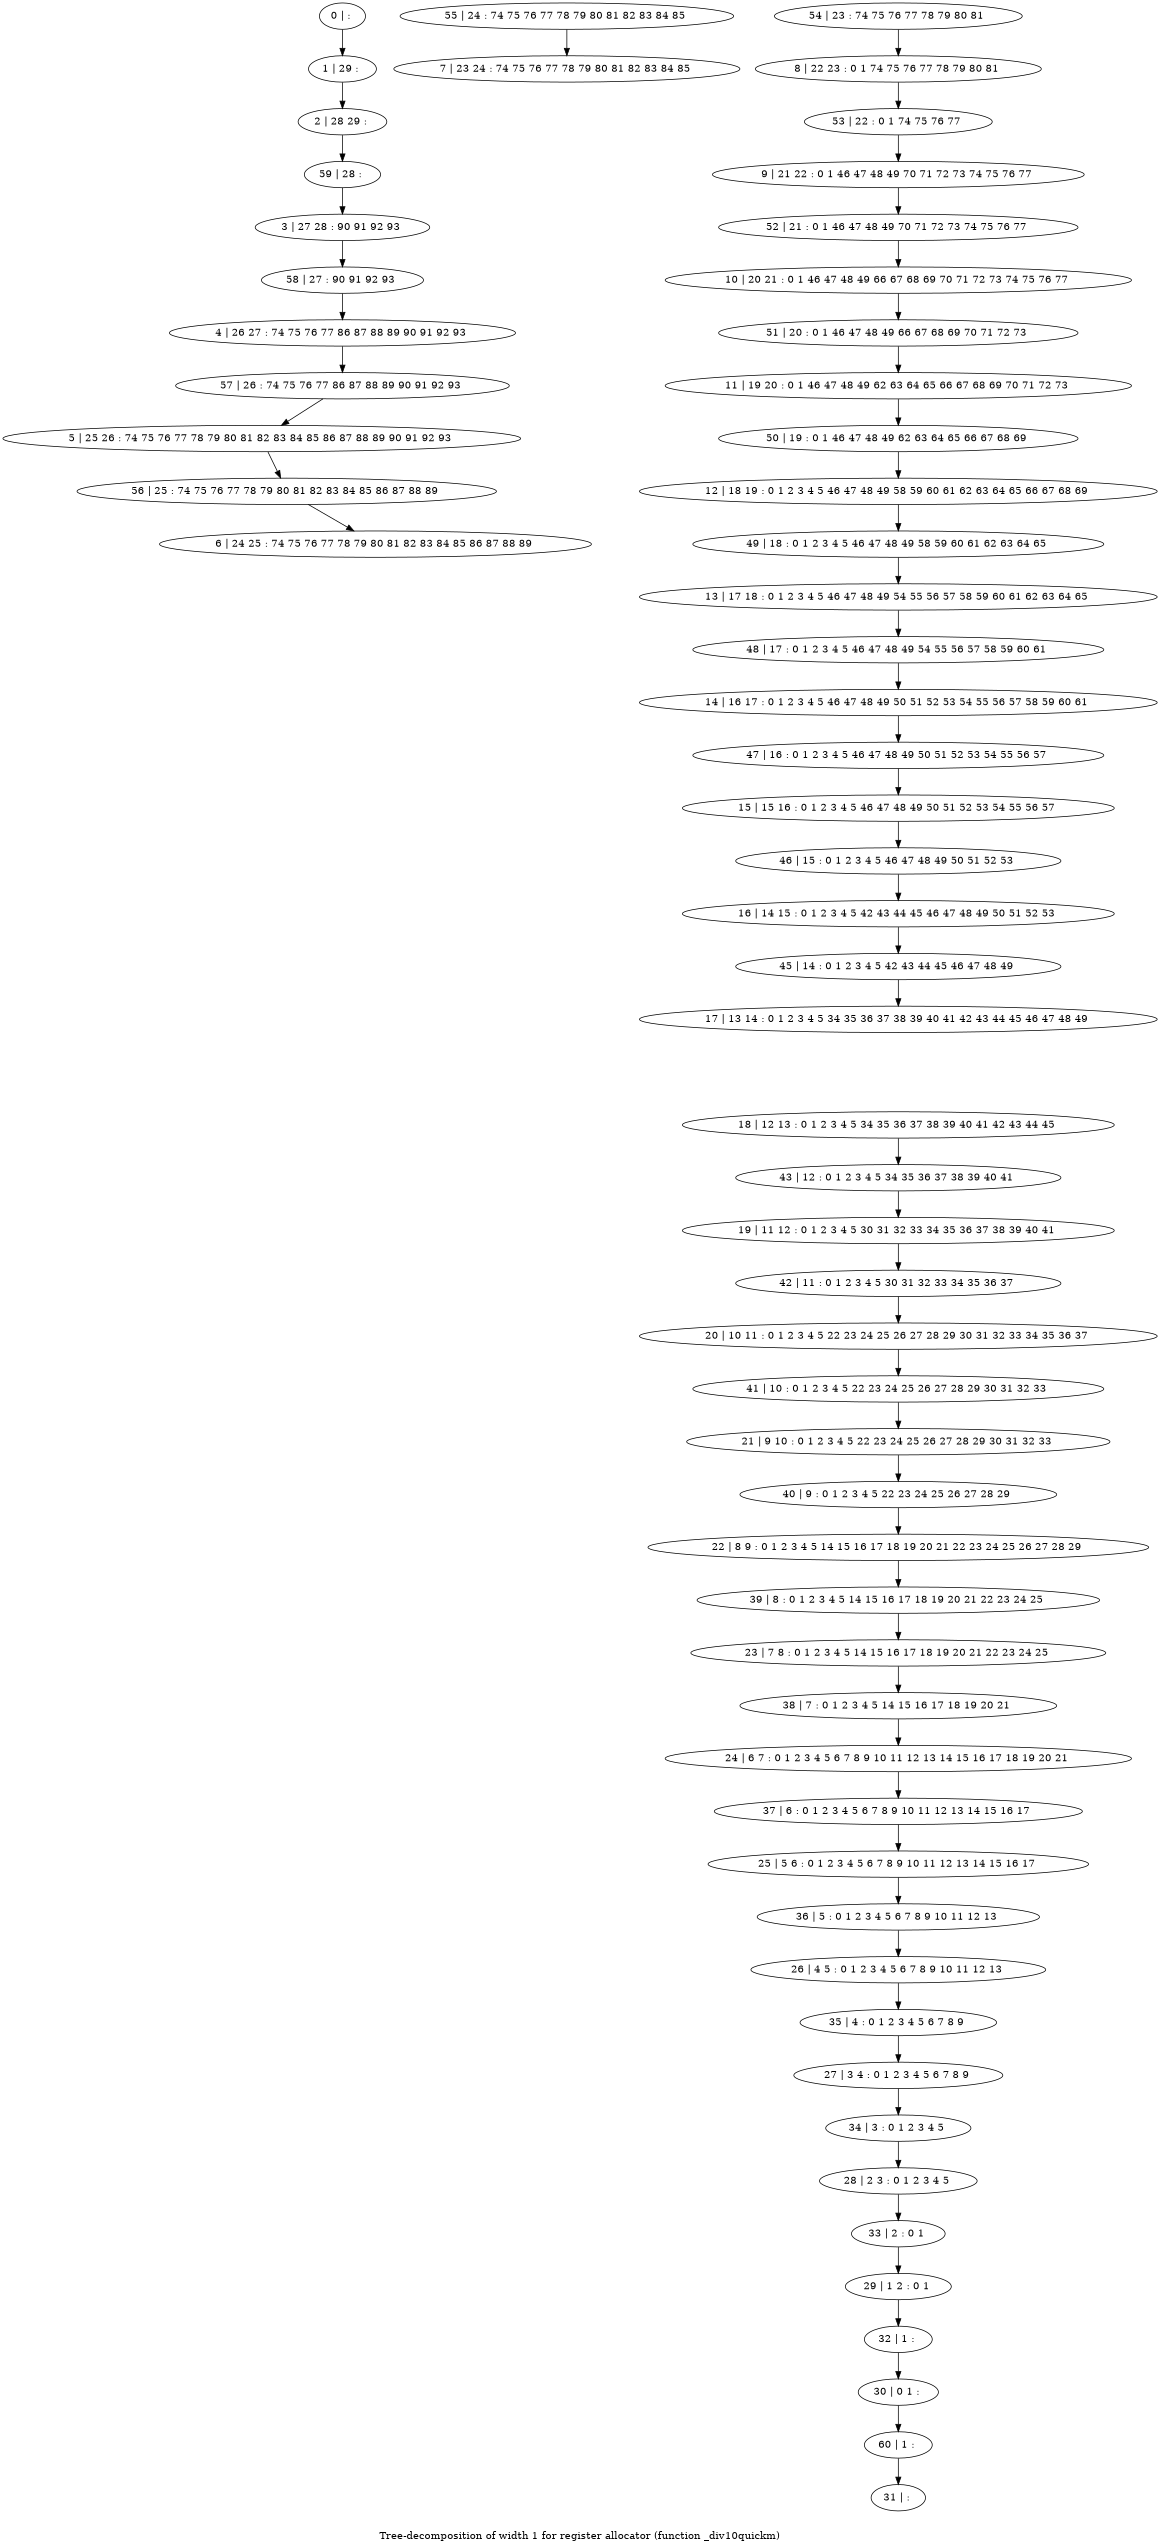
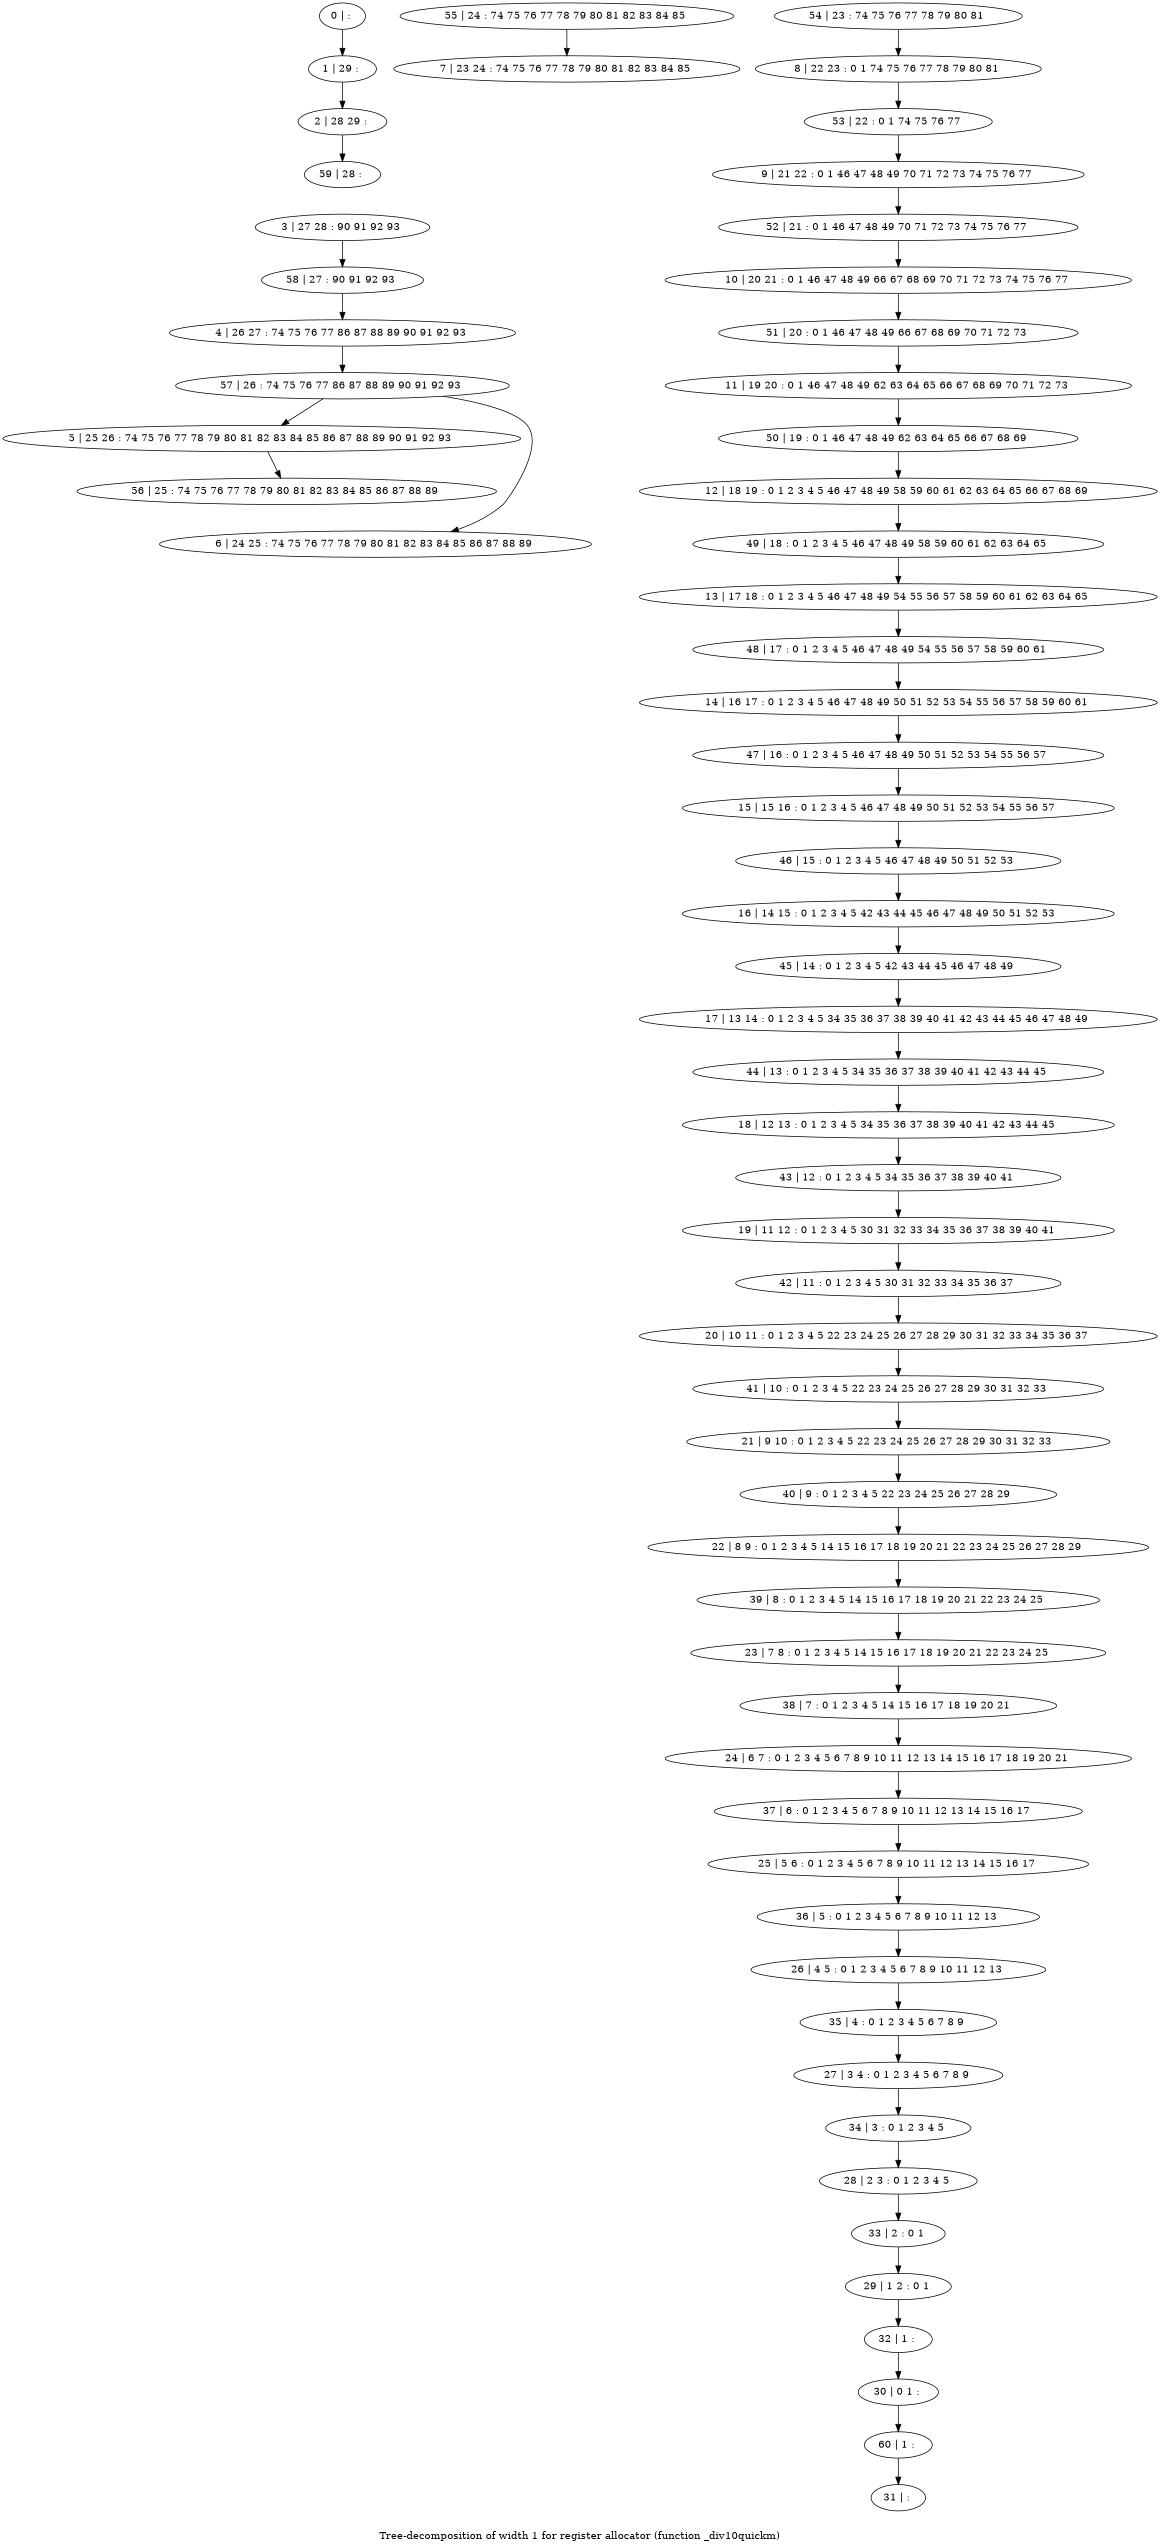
edge "59 | 28 :" -> "3 | 27 28 : 90 91 92 93": removed
edge "56 | 25 : 74 75 76 77 78 79 80 81 82 83 84 85 86 87 88 89" -> "6 | 24 25 : 74 75 76 77 78 79 80 81 82 83 84 85 86 87 88 89": now "57 | 26 : 74 75 76 77 86 87 88 89 90 91 92 93" -> "6 | 24 25 : 74 75 76 77 78 79 80 81 82 83 84 85 86 87 88 89"
node "44 | 13 : 0 1 2 3 4 5 34 35 36 37 38 39 40 41 42 43 44 45": added
